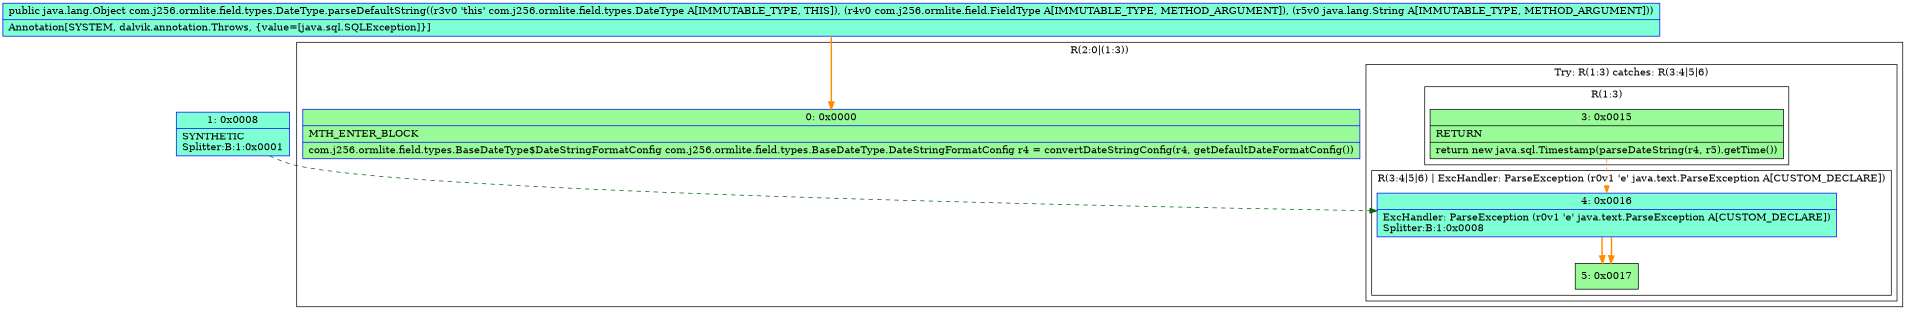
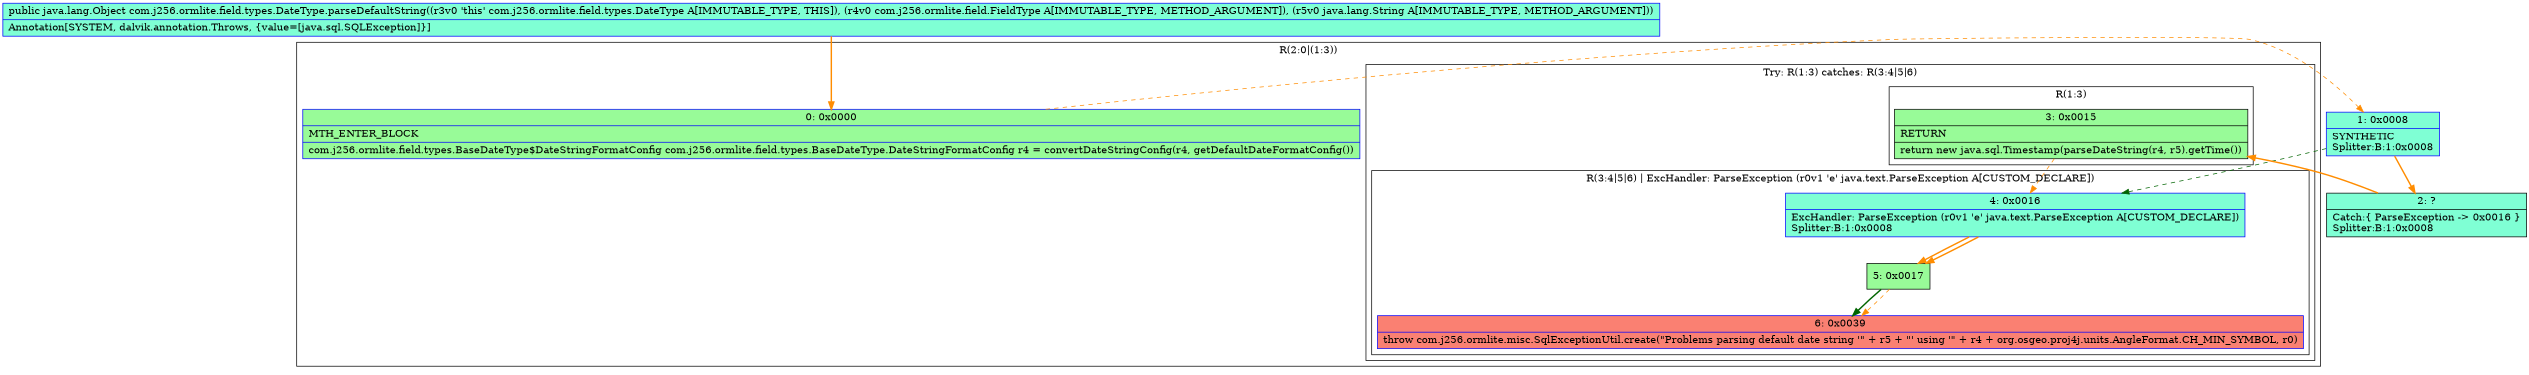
edge "0: 0x0000" -> "1: 0x0008": added
node "1: 0x0008": text "Splitter:B:1:0x0001" -> "Splitter:B:1:0x0008"
node "2: ?": added
node "6: 0x0039": added
